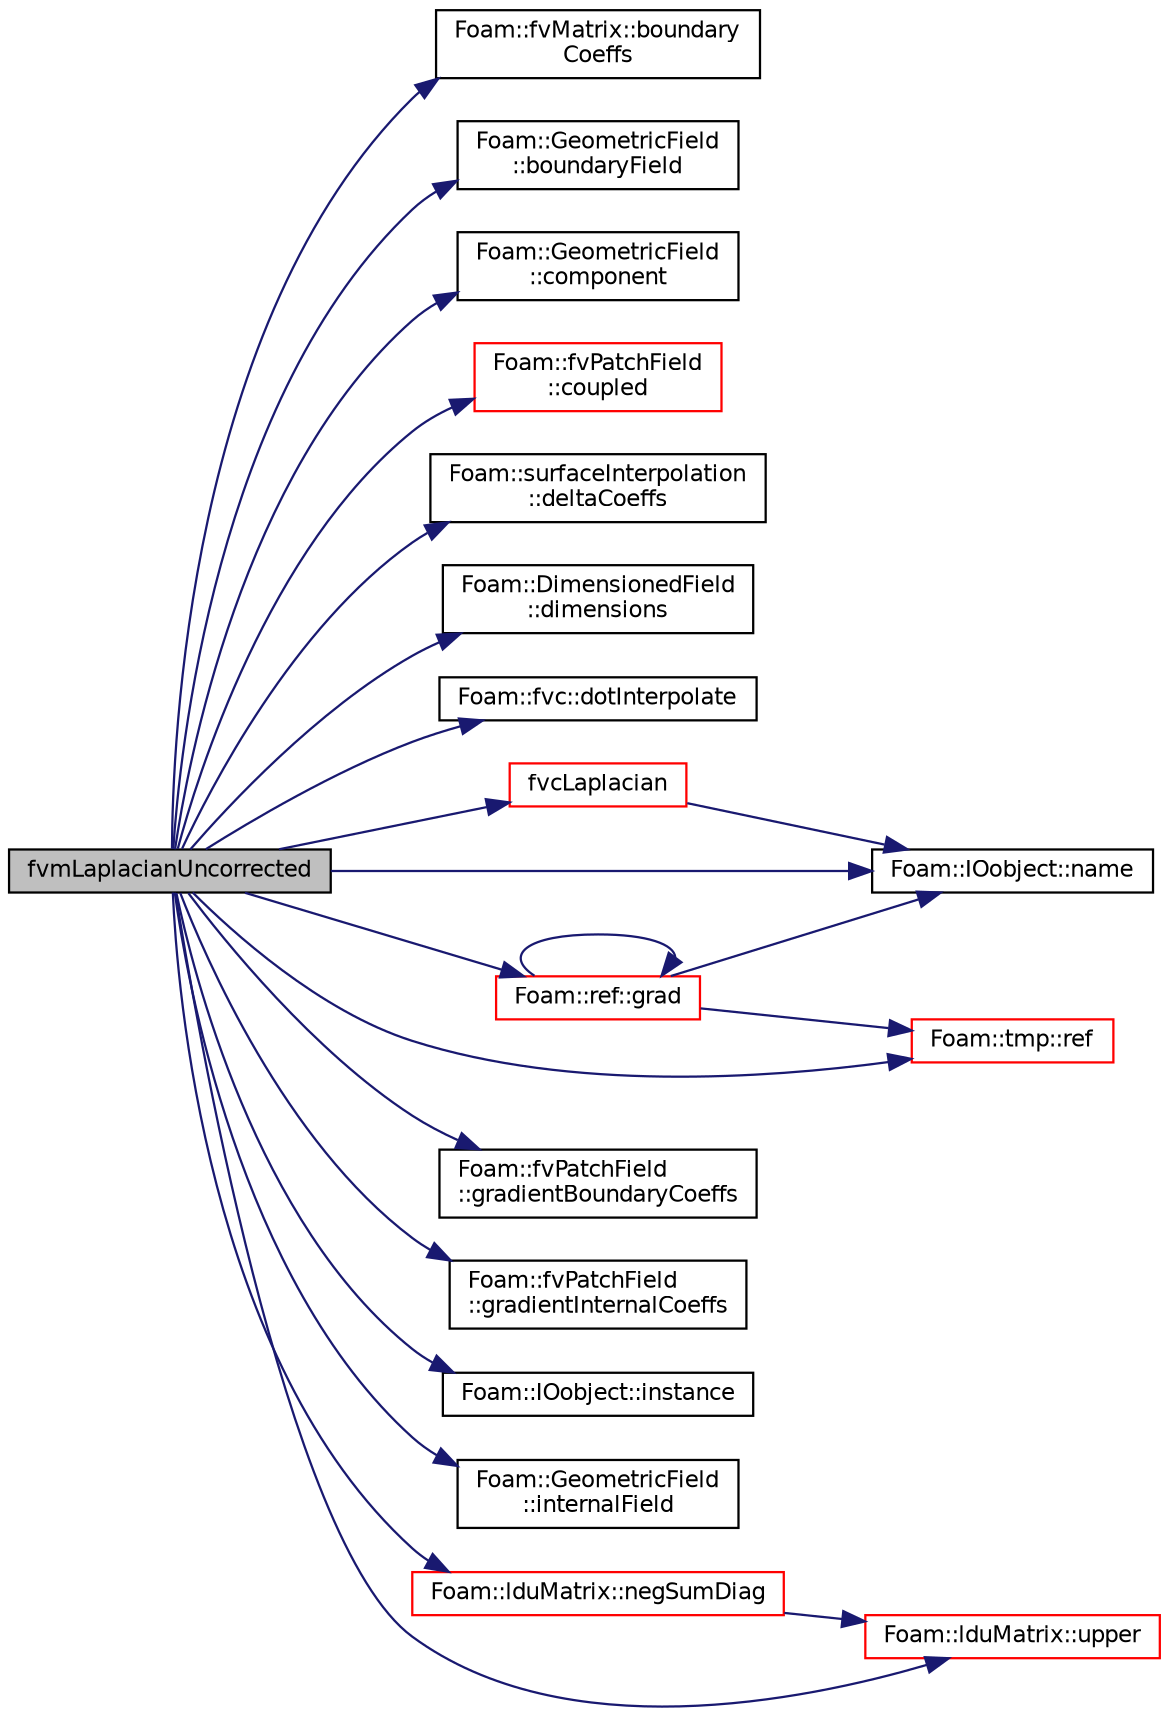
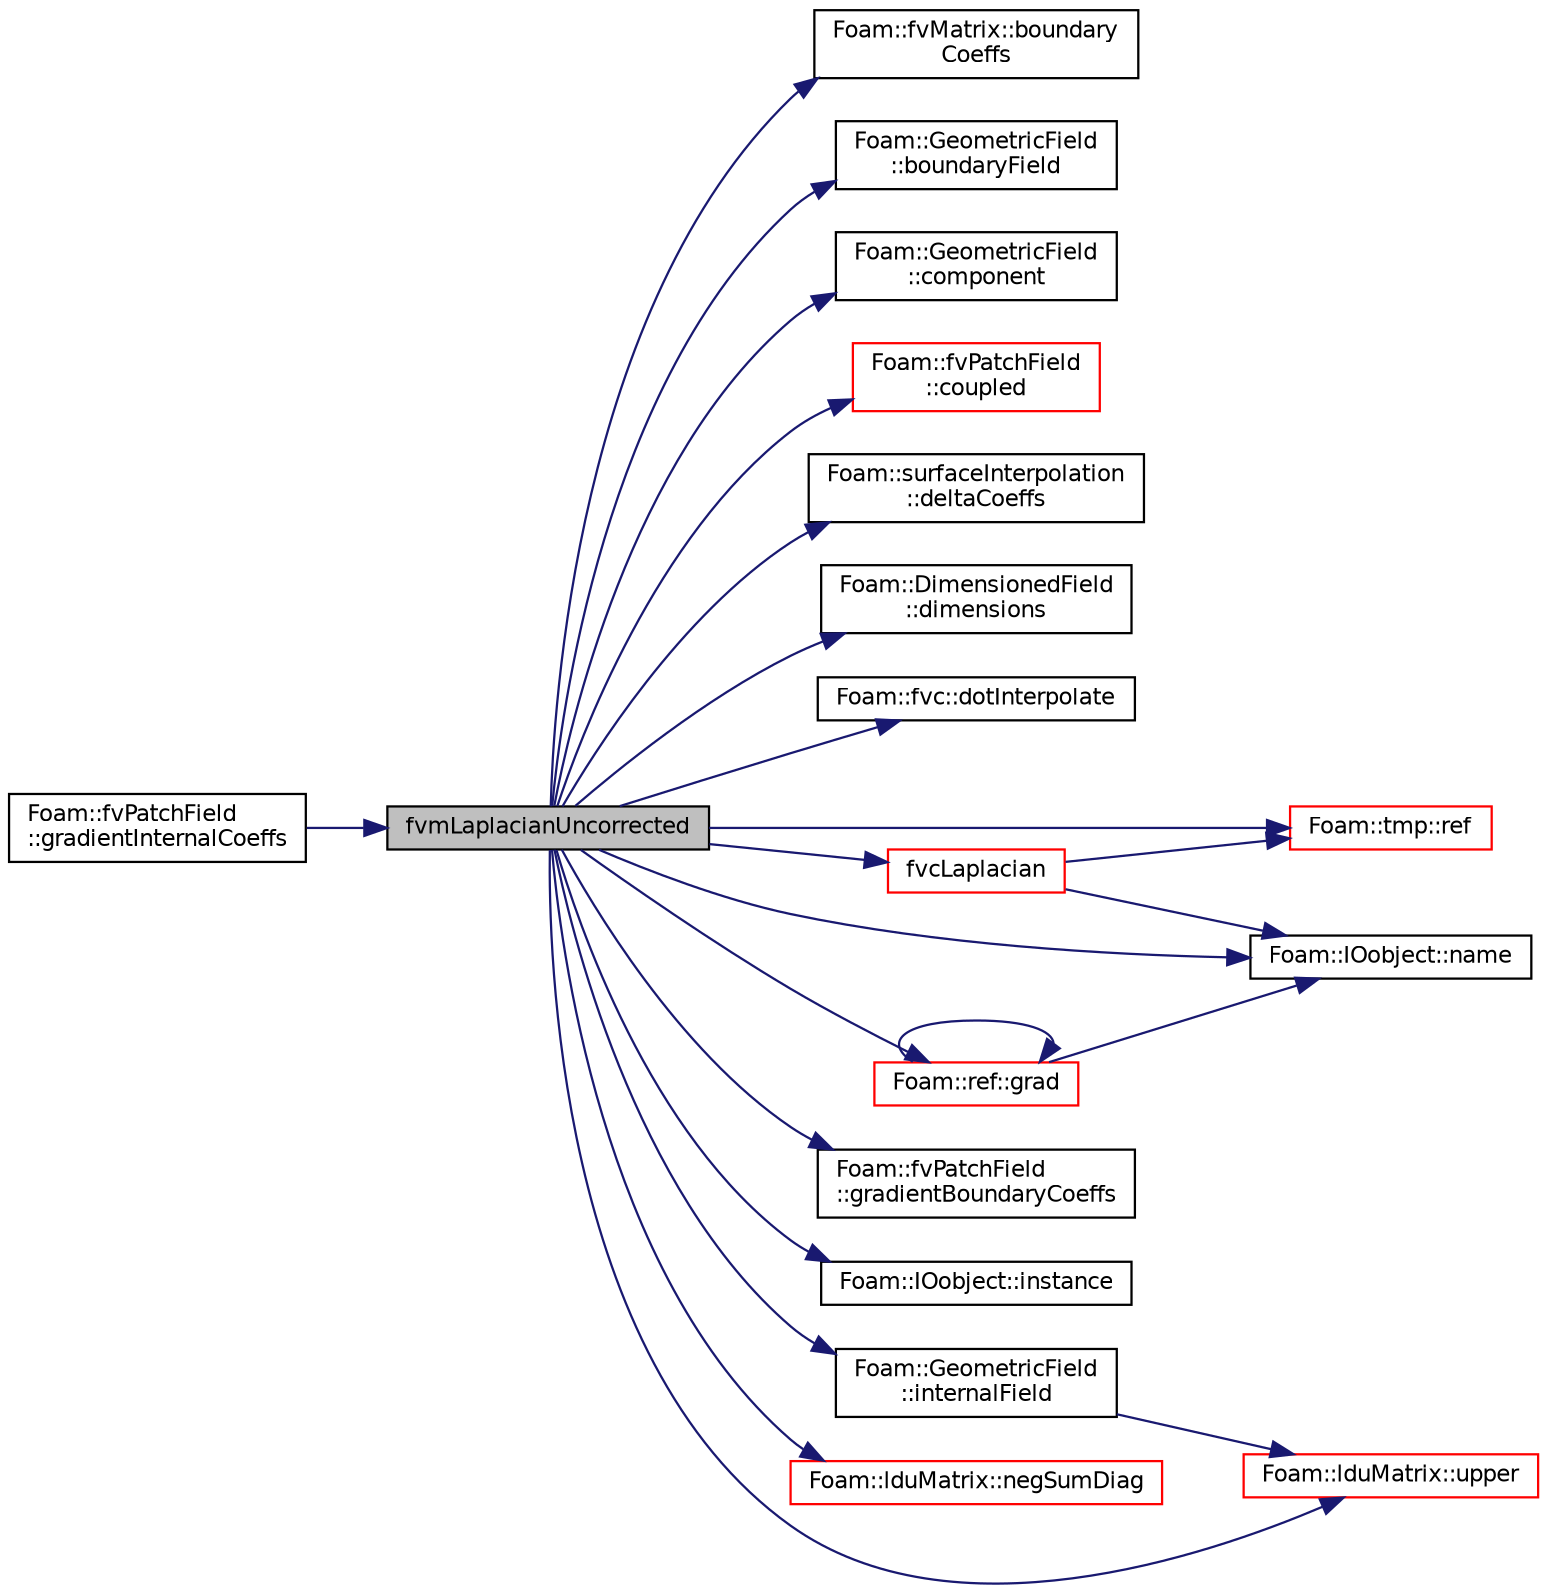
edge "Foam::ref::grad" -> "Foam::tmp::ref": now "fvcLaplacian" -> "Foam::tmp::ref"
edge "fvmLaplacianUncorrected" -> "Foam::fvPatchField ::gradientInternalCoeffs": reversed
edge "Foam::lduMatrix::negSumDiag" -> "Foam::lduMatrix::upper": now "Foam::GeometricField ::internalField" -> "Foam::lduMatrix::upper"
